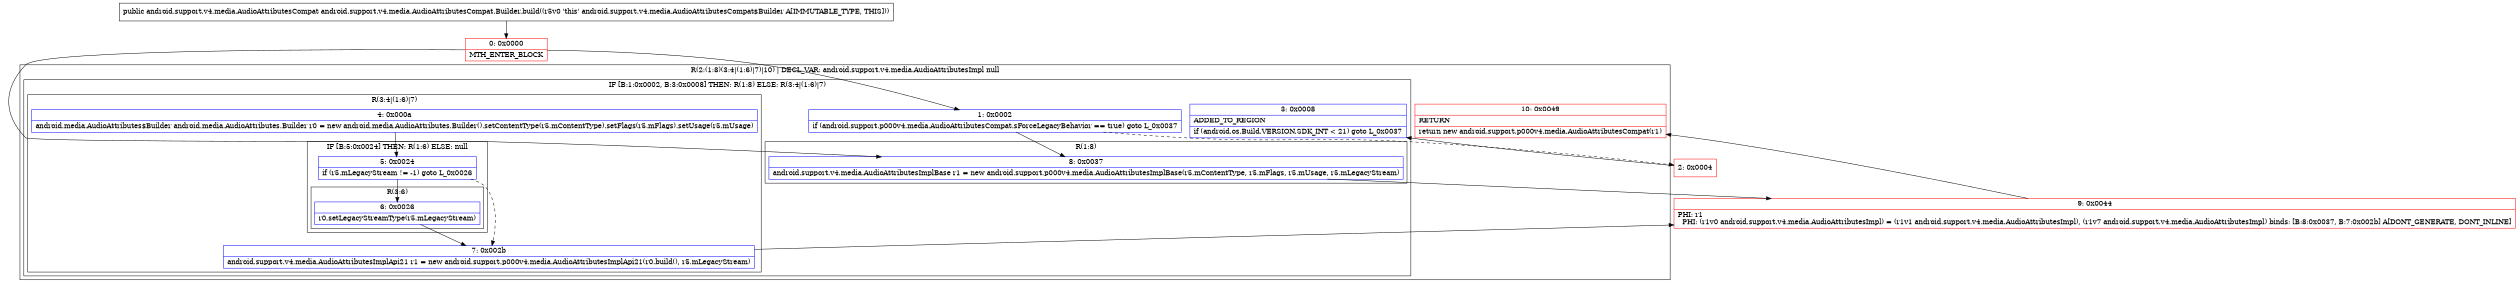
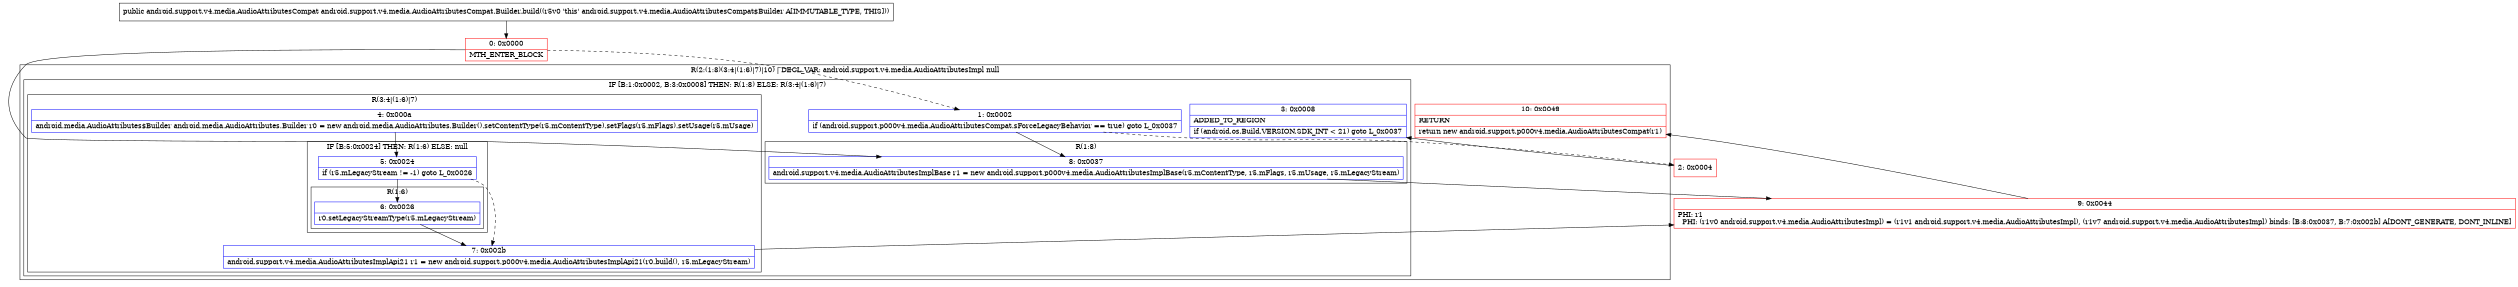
edge "0: 0x0000" -> "1: 0x0002": style solid -> dashed
cluster "R(3:6)": label "R(3:6)" -> "R(1:6)"
